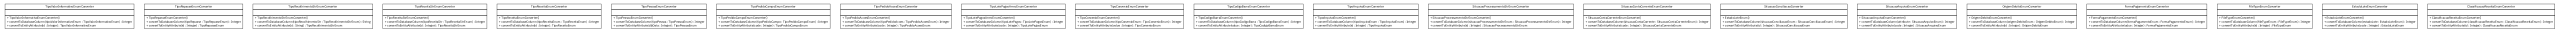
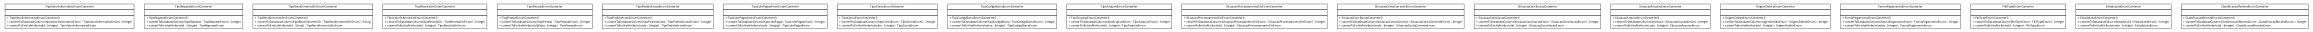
node "TipoReceitaEnumConverter": removed
node "TipoPedidoCampoEnumConverter": removed
node "TipoContaEnumConverter": added
node "TipoConvenioEnumConverter": removed
node "TipoReceitaStrEnumConverter": text "+ TipoReceitaStrEnumConverter()" -> "+ TipoValorInformativoEnumConverter()"
node "SituacaoContaCorrenteEnumConverter": text "+ SituacaoContaCorrenteEnumConverter()" -> "+ SituacaoConciliacaoConverter()"
node "SituacaoConciliacaoConverter": text "+ EstadoLoteEnum()" -> "+ SituacaoConciliacaoConverter()"
